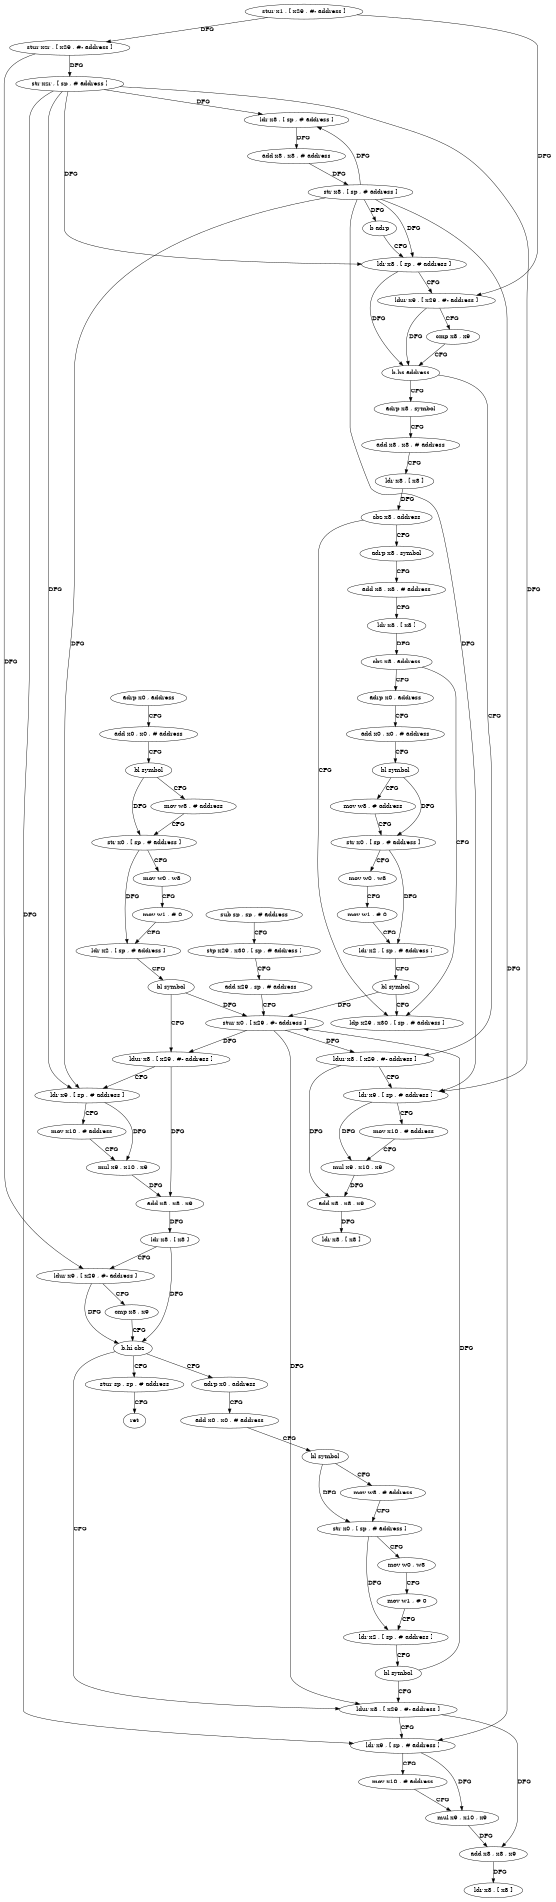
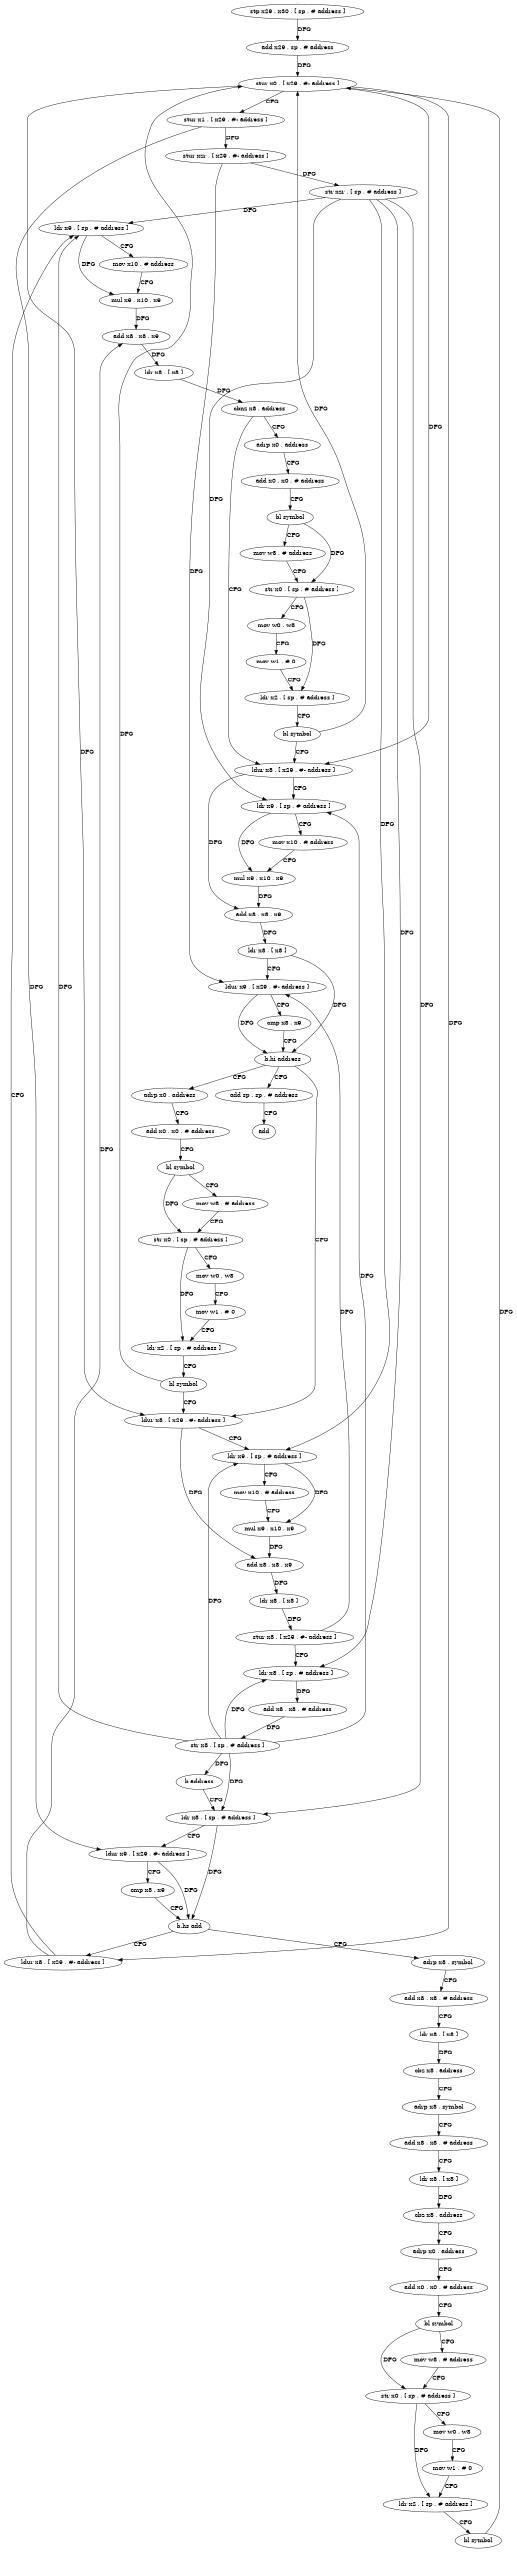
edge "stur x0 , [ x29 , #- address ]" -> "stur x1 , [ x29 , #- address ]": added, label "CFG"
node "b adrp": label "b adrp" -> "b address"
node "b.hs address": label "b.hs address" -> "b.hs add"
node "cbnz x8 , address": added
node "sub sp , sp , # address": removed
edge "stp x29 , x30 , [ sp , # address ]" -> "add x29 , sp , # address": label "CFG" -> "DFG"
edge "add x29 , sp , # address" -> "stur x0 , [ x29 , #- address ]": label "CFG" -> "DFG"
node "ldp x29 , x30 , [ sp , # address ]": removed
node "b.hi cbz": label "b.hi cbz" -> "b.hi address"
node "stur sp , sp , # address": label "stur sp , sp , # address" -> "add sp , sp , # address"
node "ret": label "ret" -> "add"
node "stur x8 , [ x29 , #- address ]": added
